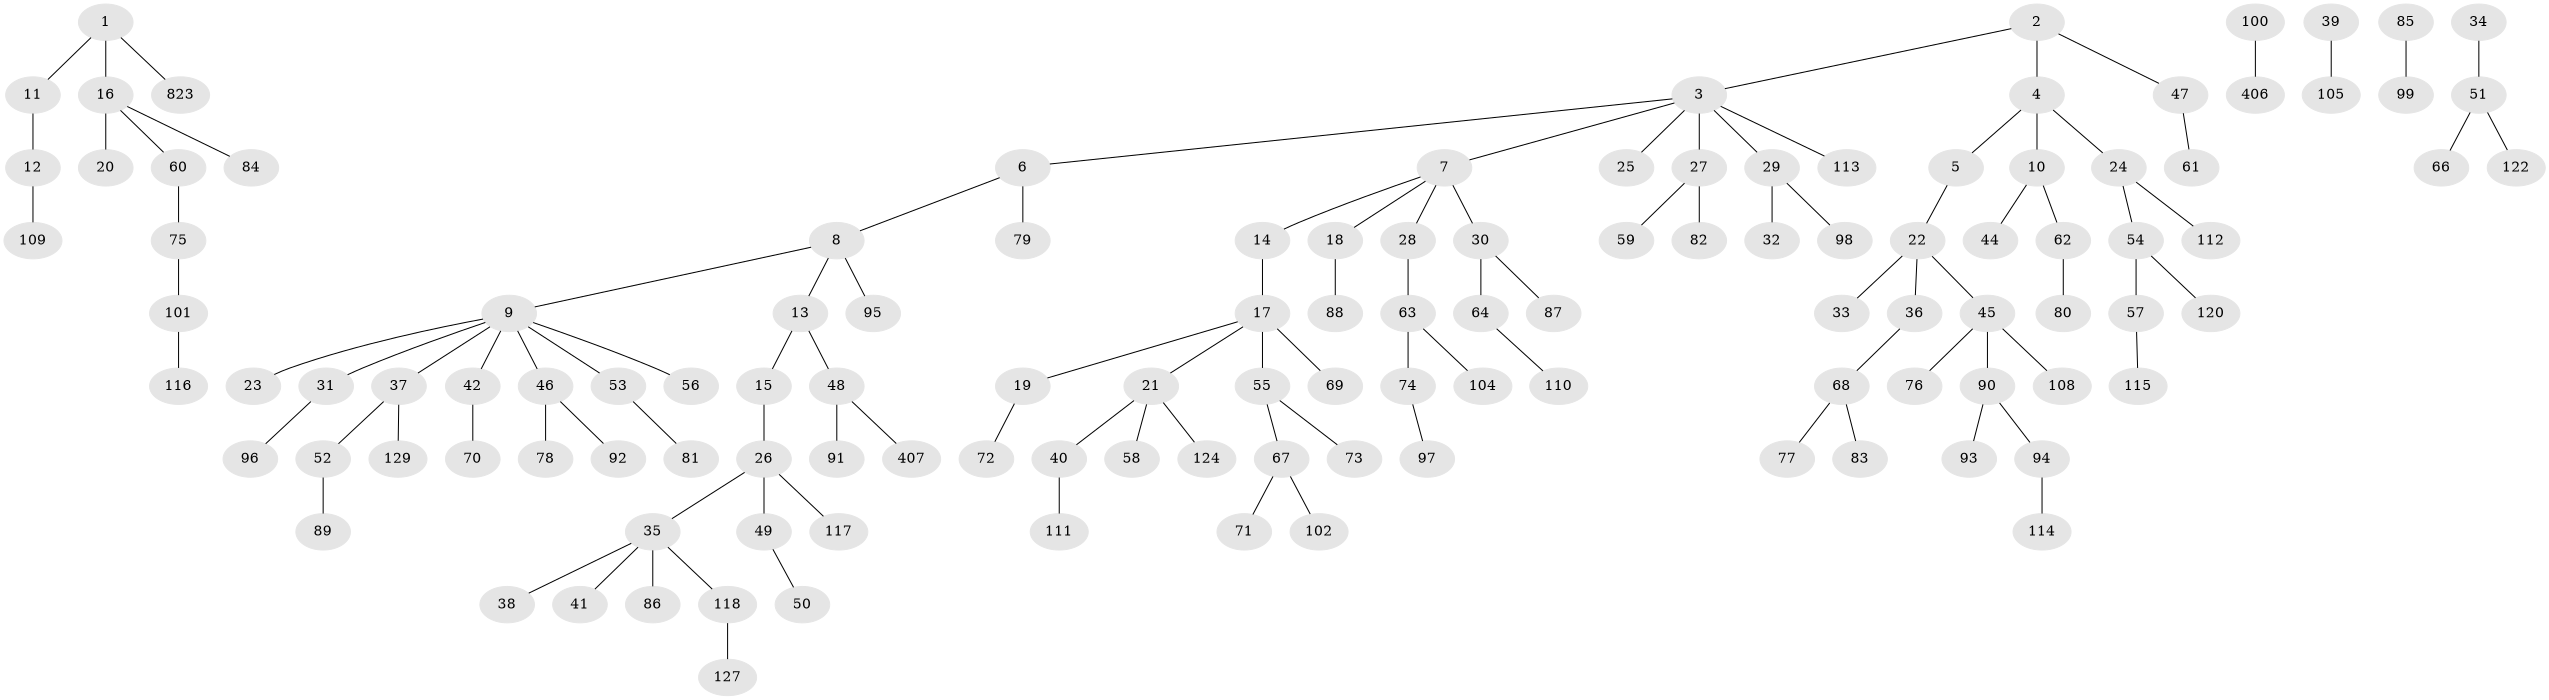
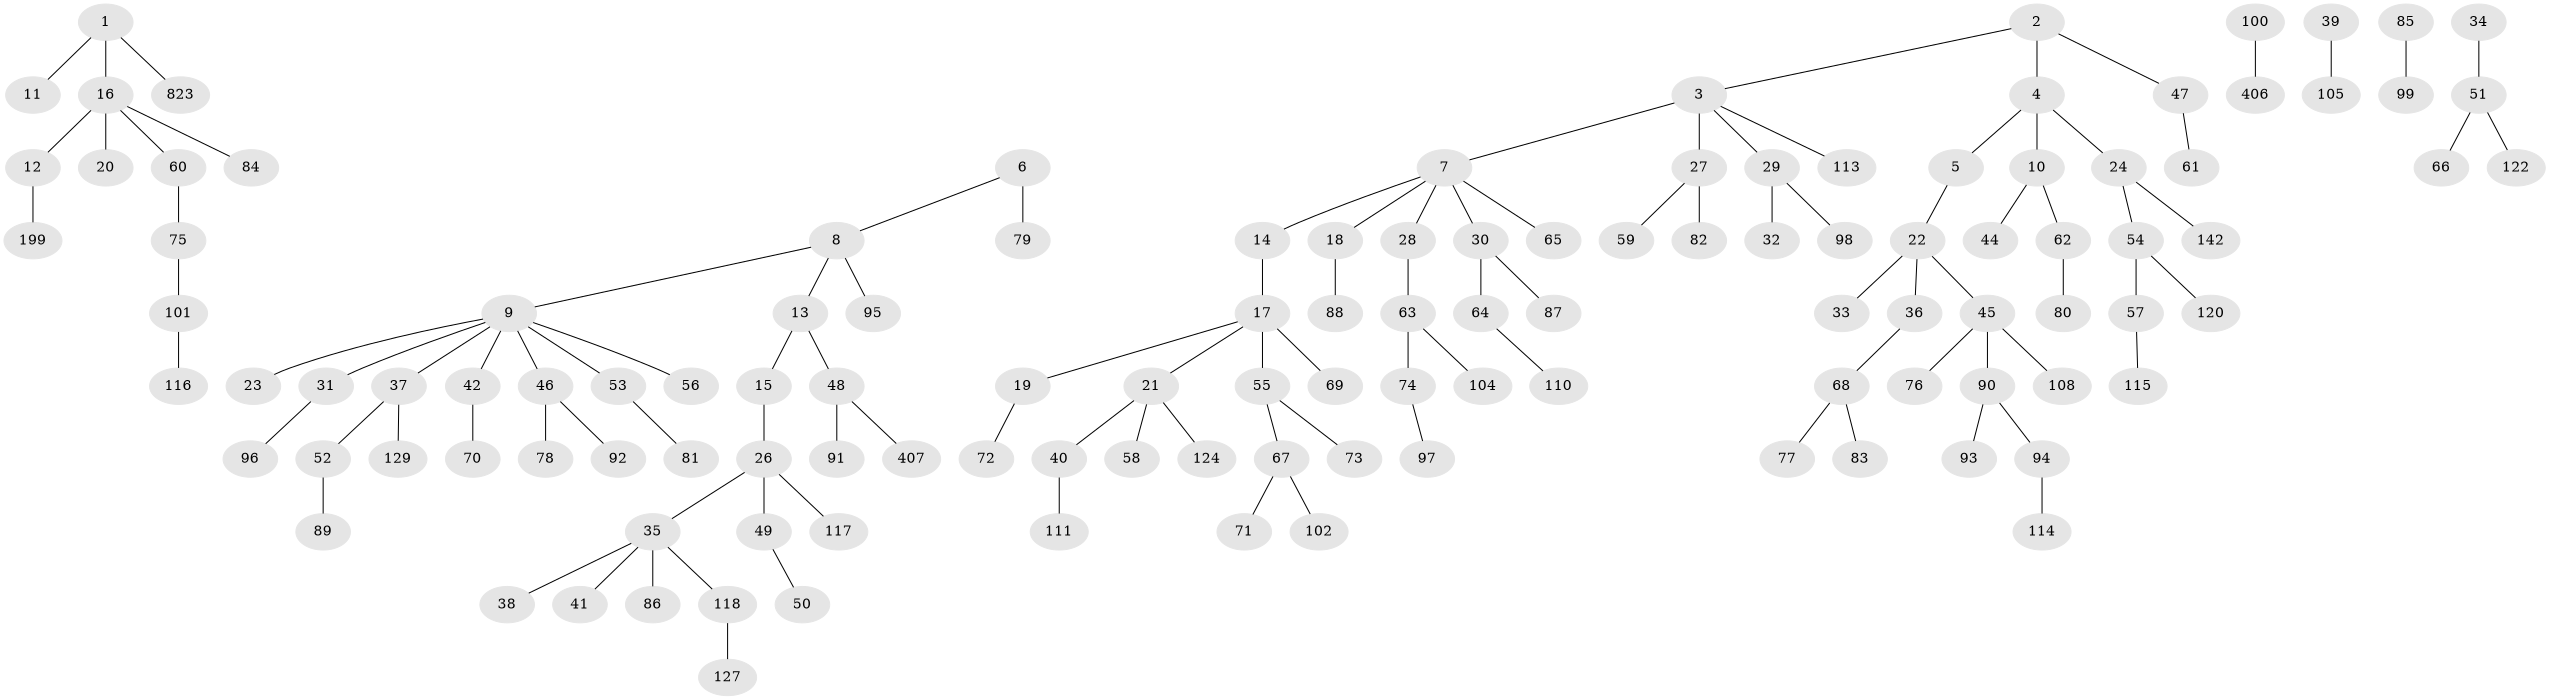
edge "3" -- "6": removed
edge "11" -- "12": now "16" -- "12"
node "25": removed
node "109": label "109" -> "199"
node "65": added
node "112": label "112" -> "142"
